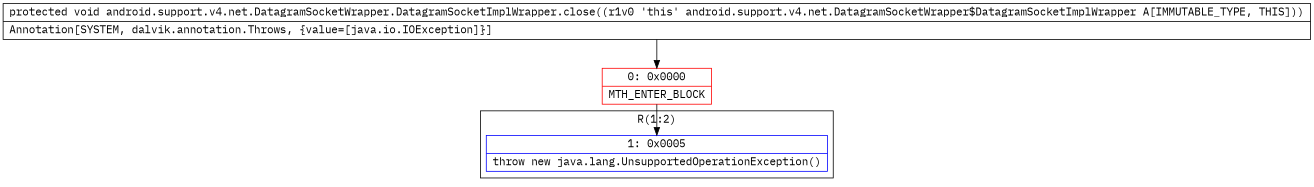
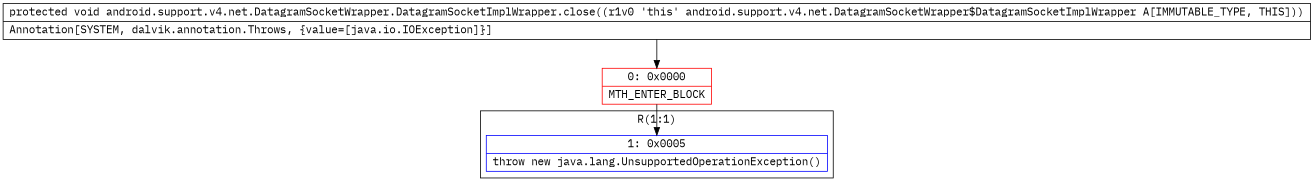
cluster "R(1:2)": label "R(1:2)" -> "R(1:1)"
